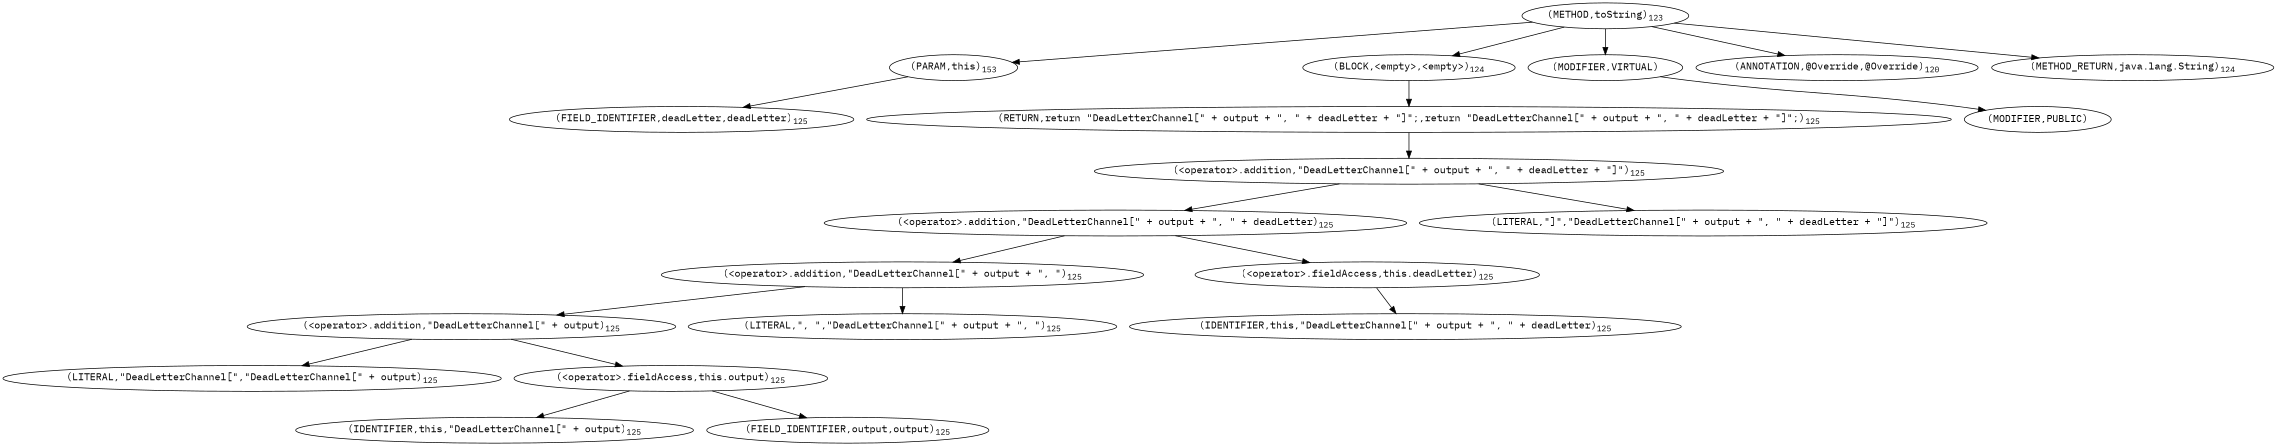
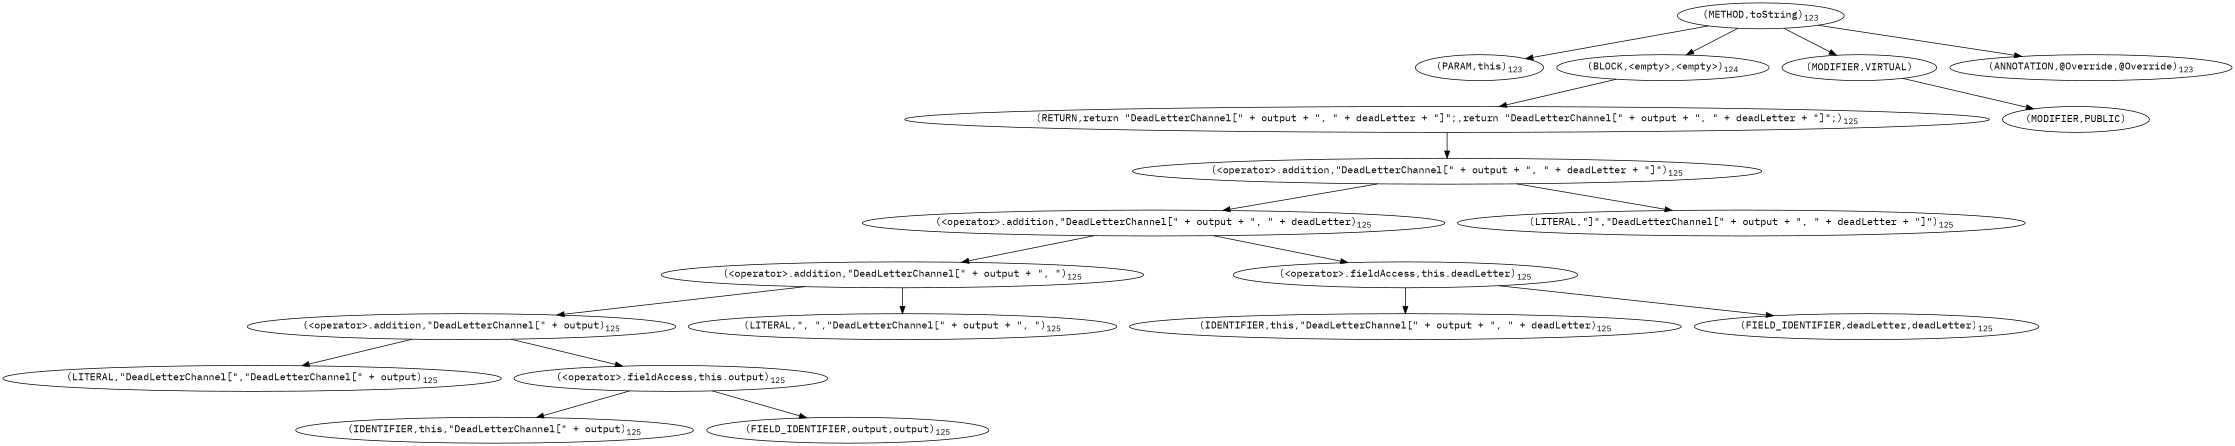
node "(PARAM,this)": text "153" -> "123"
node "(ANNOTATION,@Override,@Override)": text "120" -> "123"
node "(METHOD_RETURN,java.lang.String)": removed
edge "(PARAM,this)" -> "(FIELD_IDENTIFIER,deadLetter,deadLetter)": now "(<operator>.fieldAccess,this.deadLetter)" -> "(FIELD_IDENTIFIER,deadLetter,deadLetter)"
